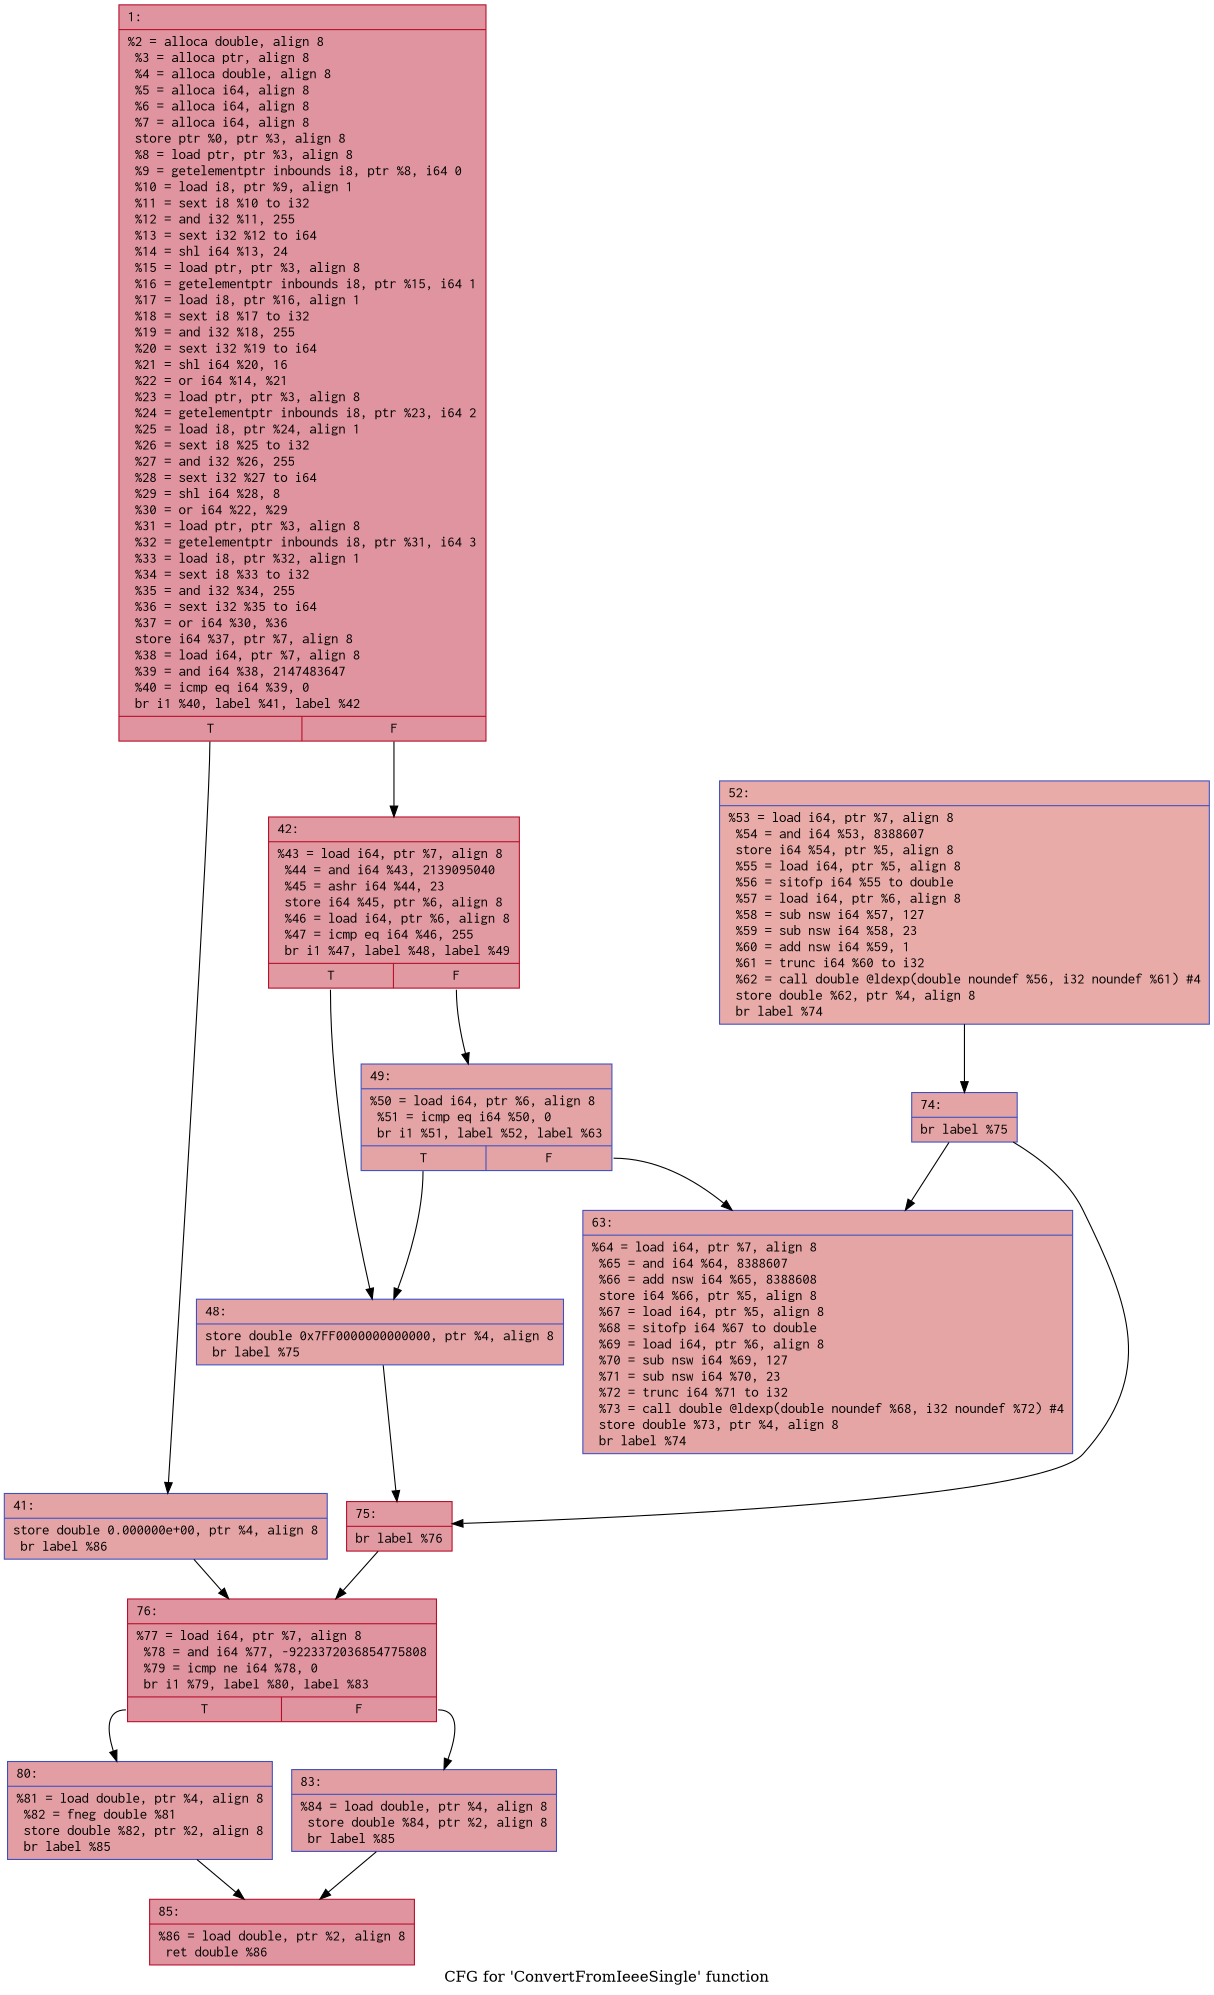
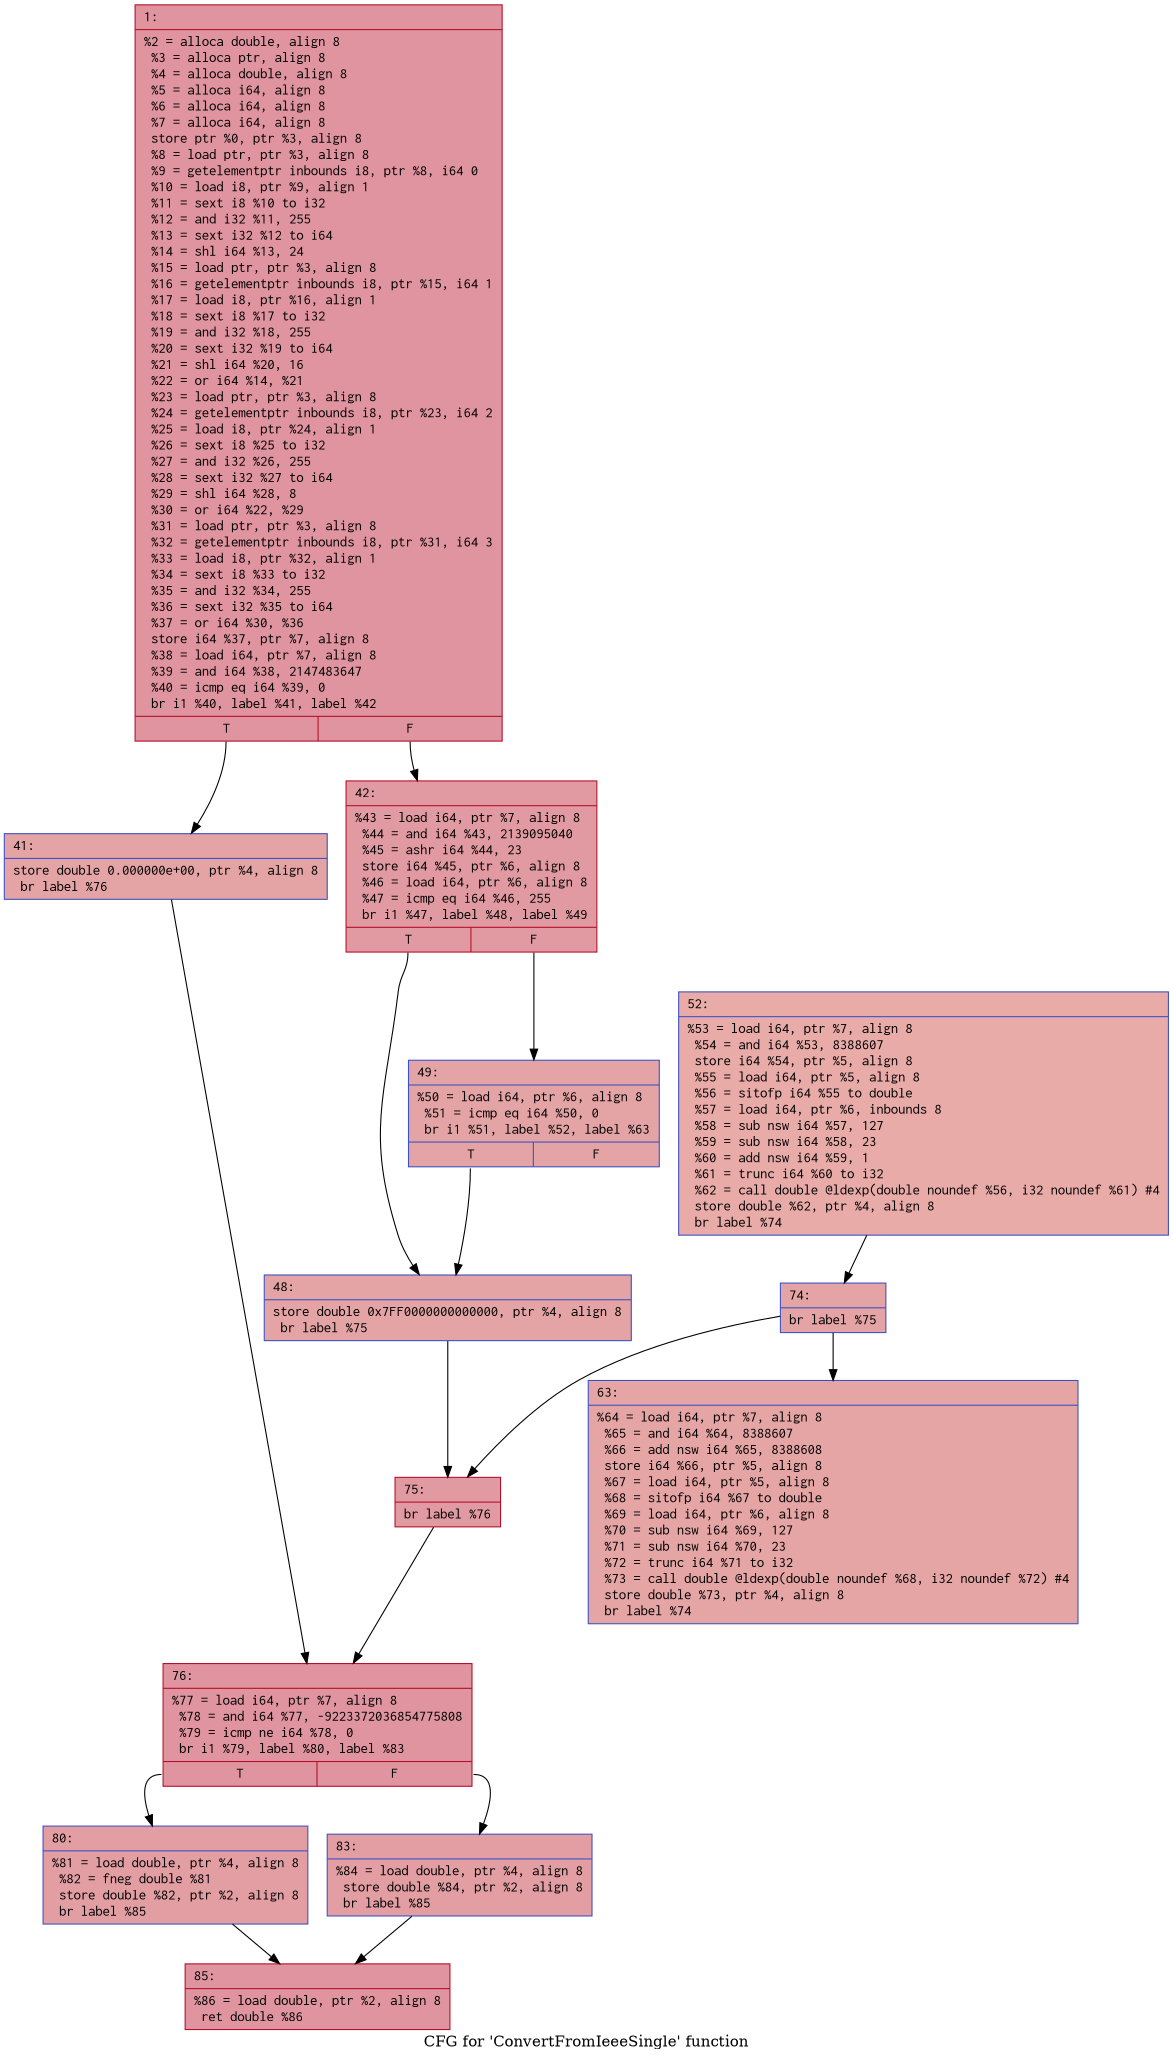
node "52:": text "%57 = load i64, ptr %6, align 8" -> "%57 = load i64, ptr %6, inbounds 8"
edge "49:" -> "63:": removed
node "41:": text "br label %86" -> "br label %76"
